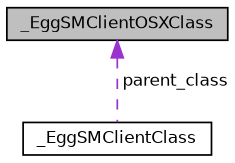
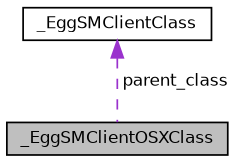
edge "_EggSMClientClass" -> "_EggSMClientOSXClass": reversed
